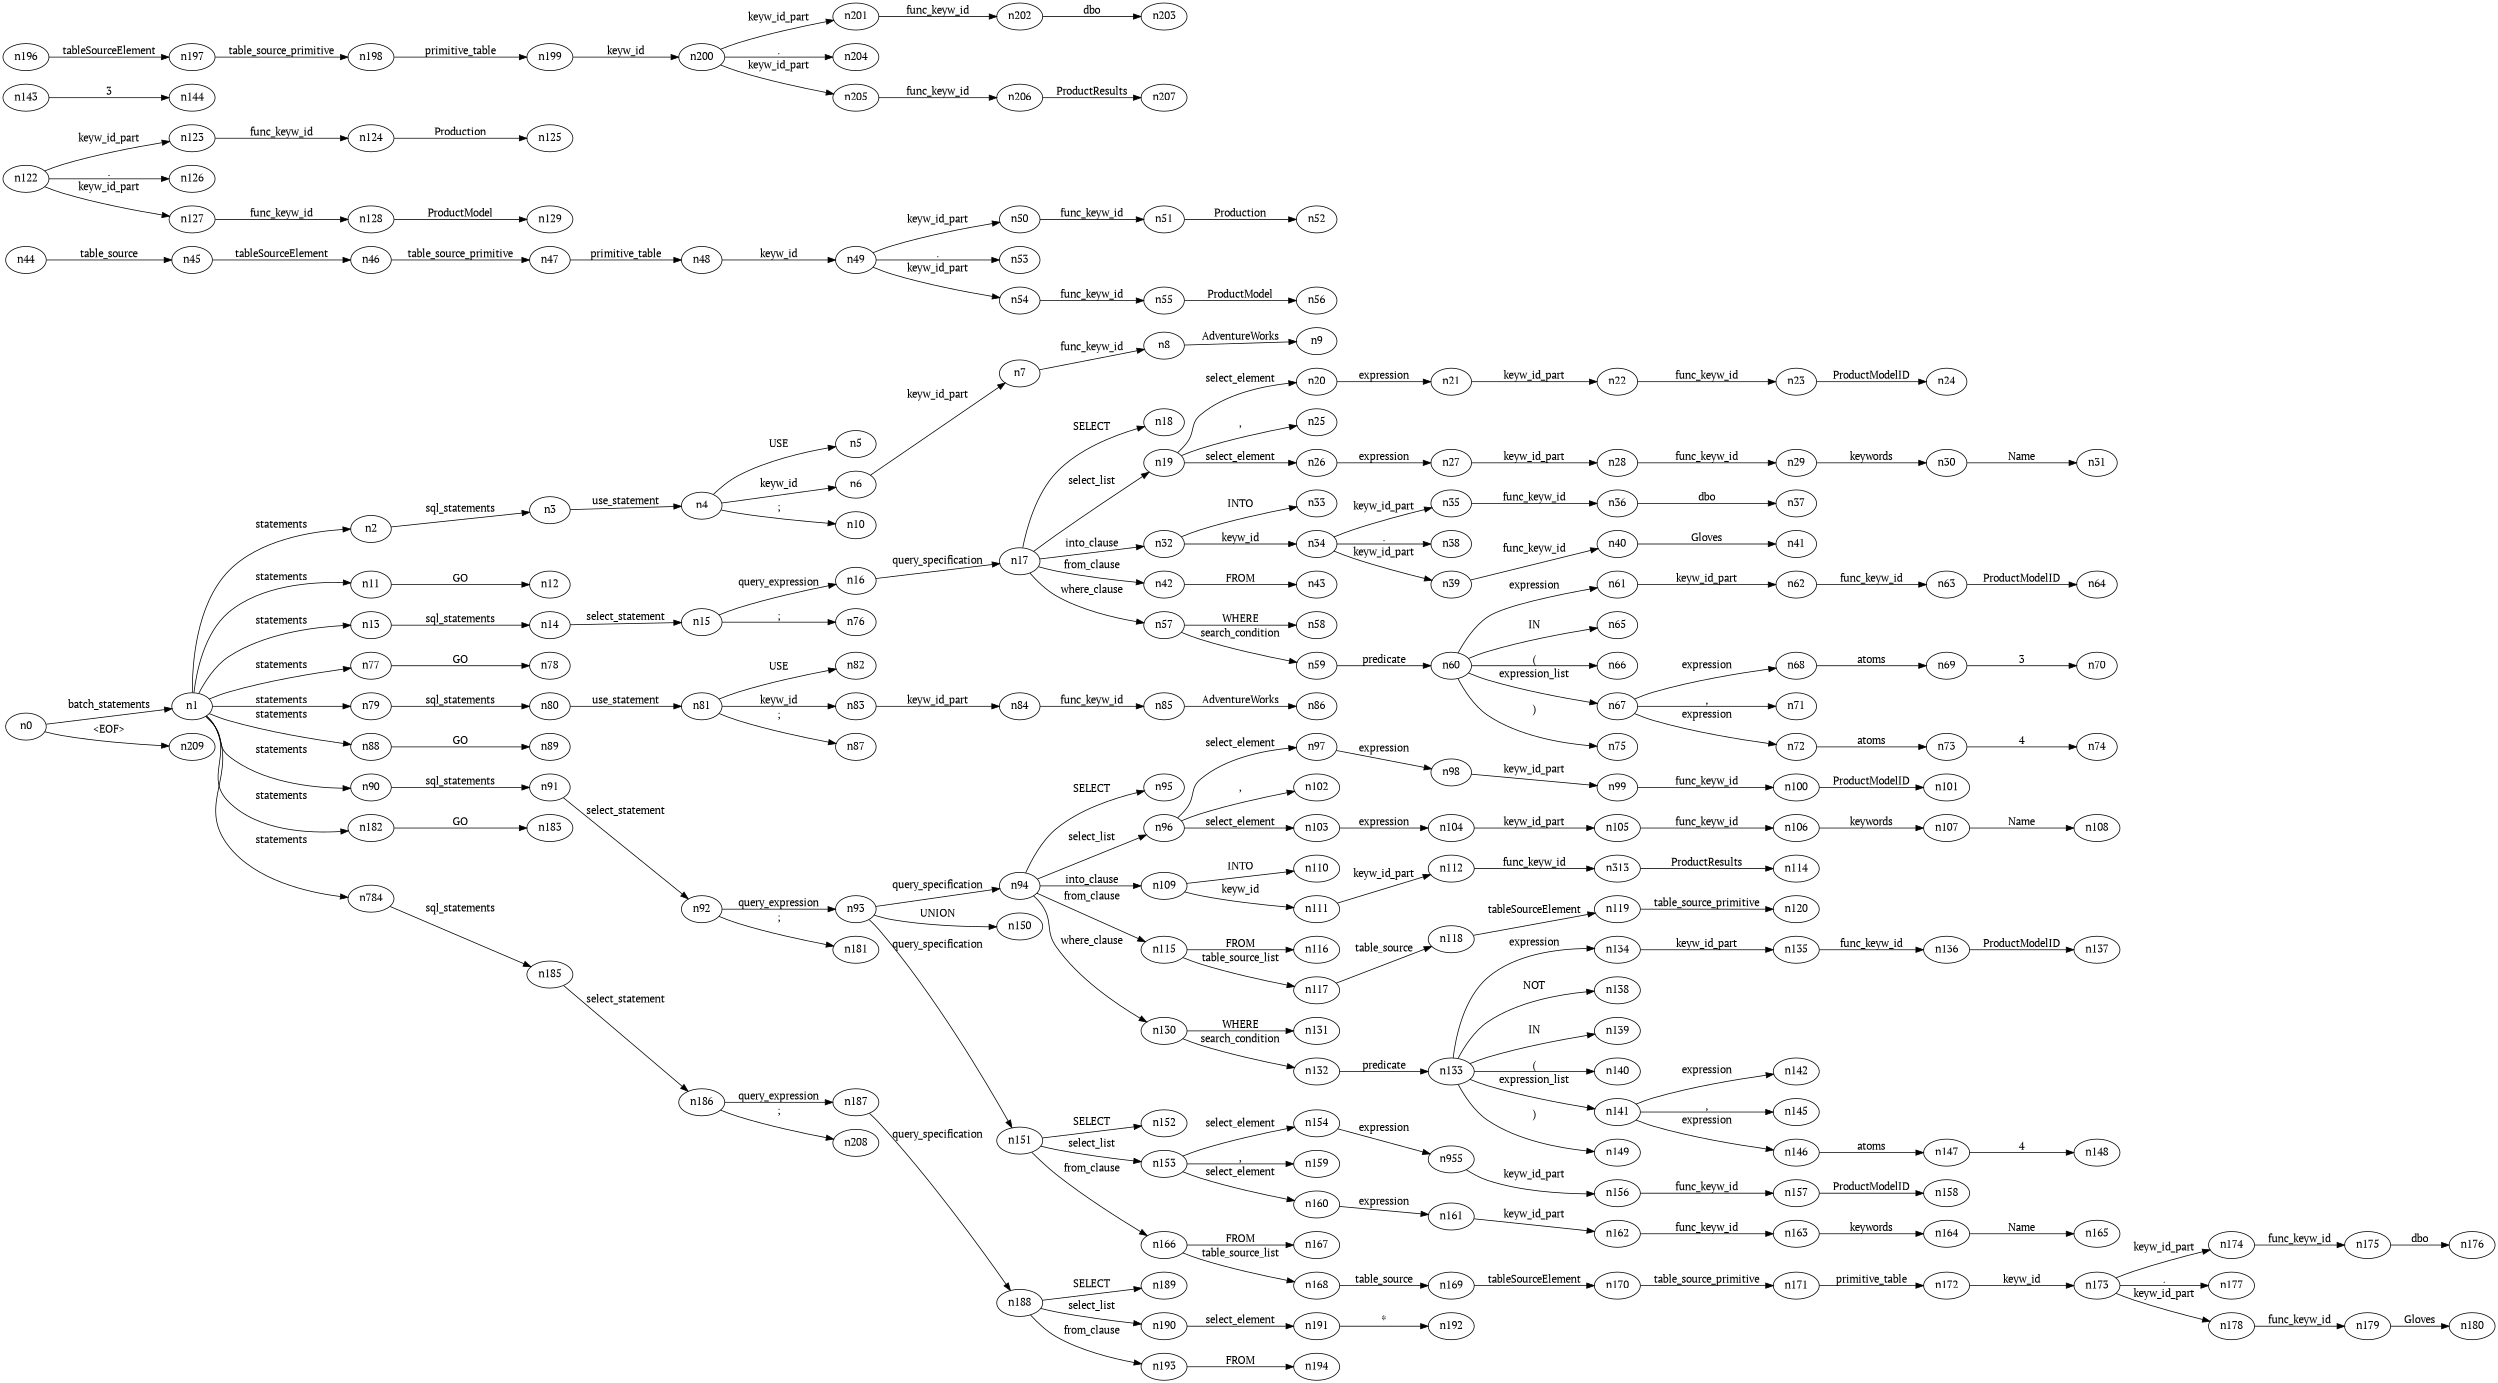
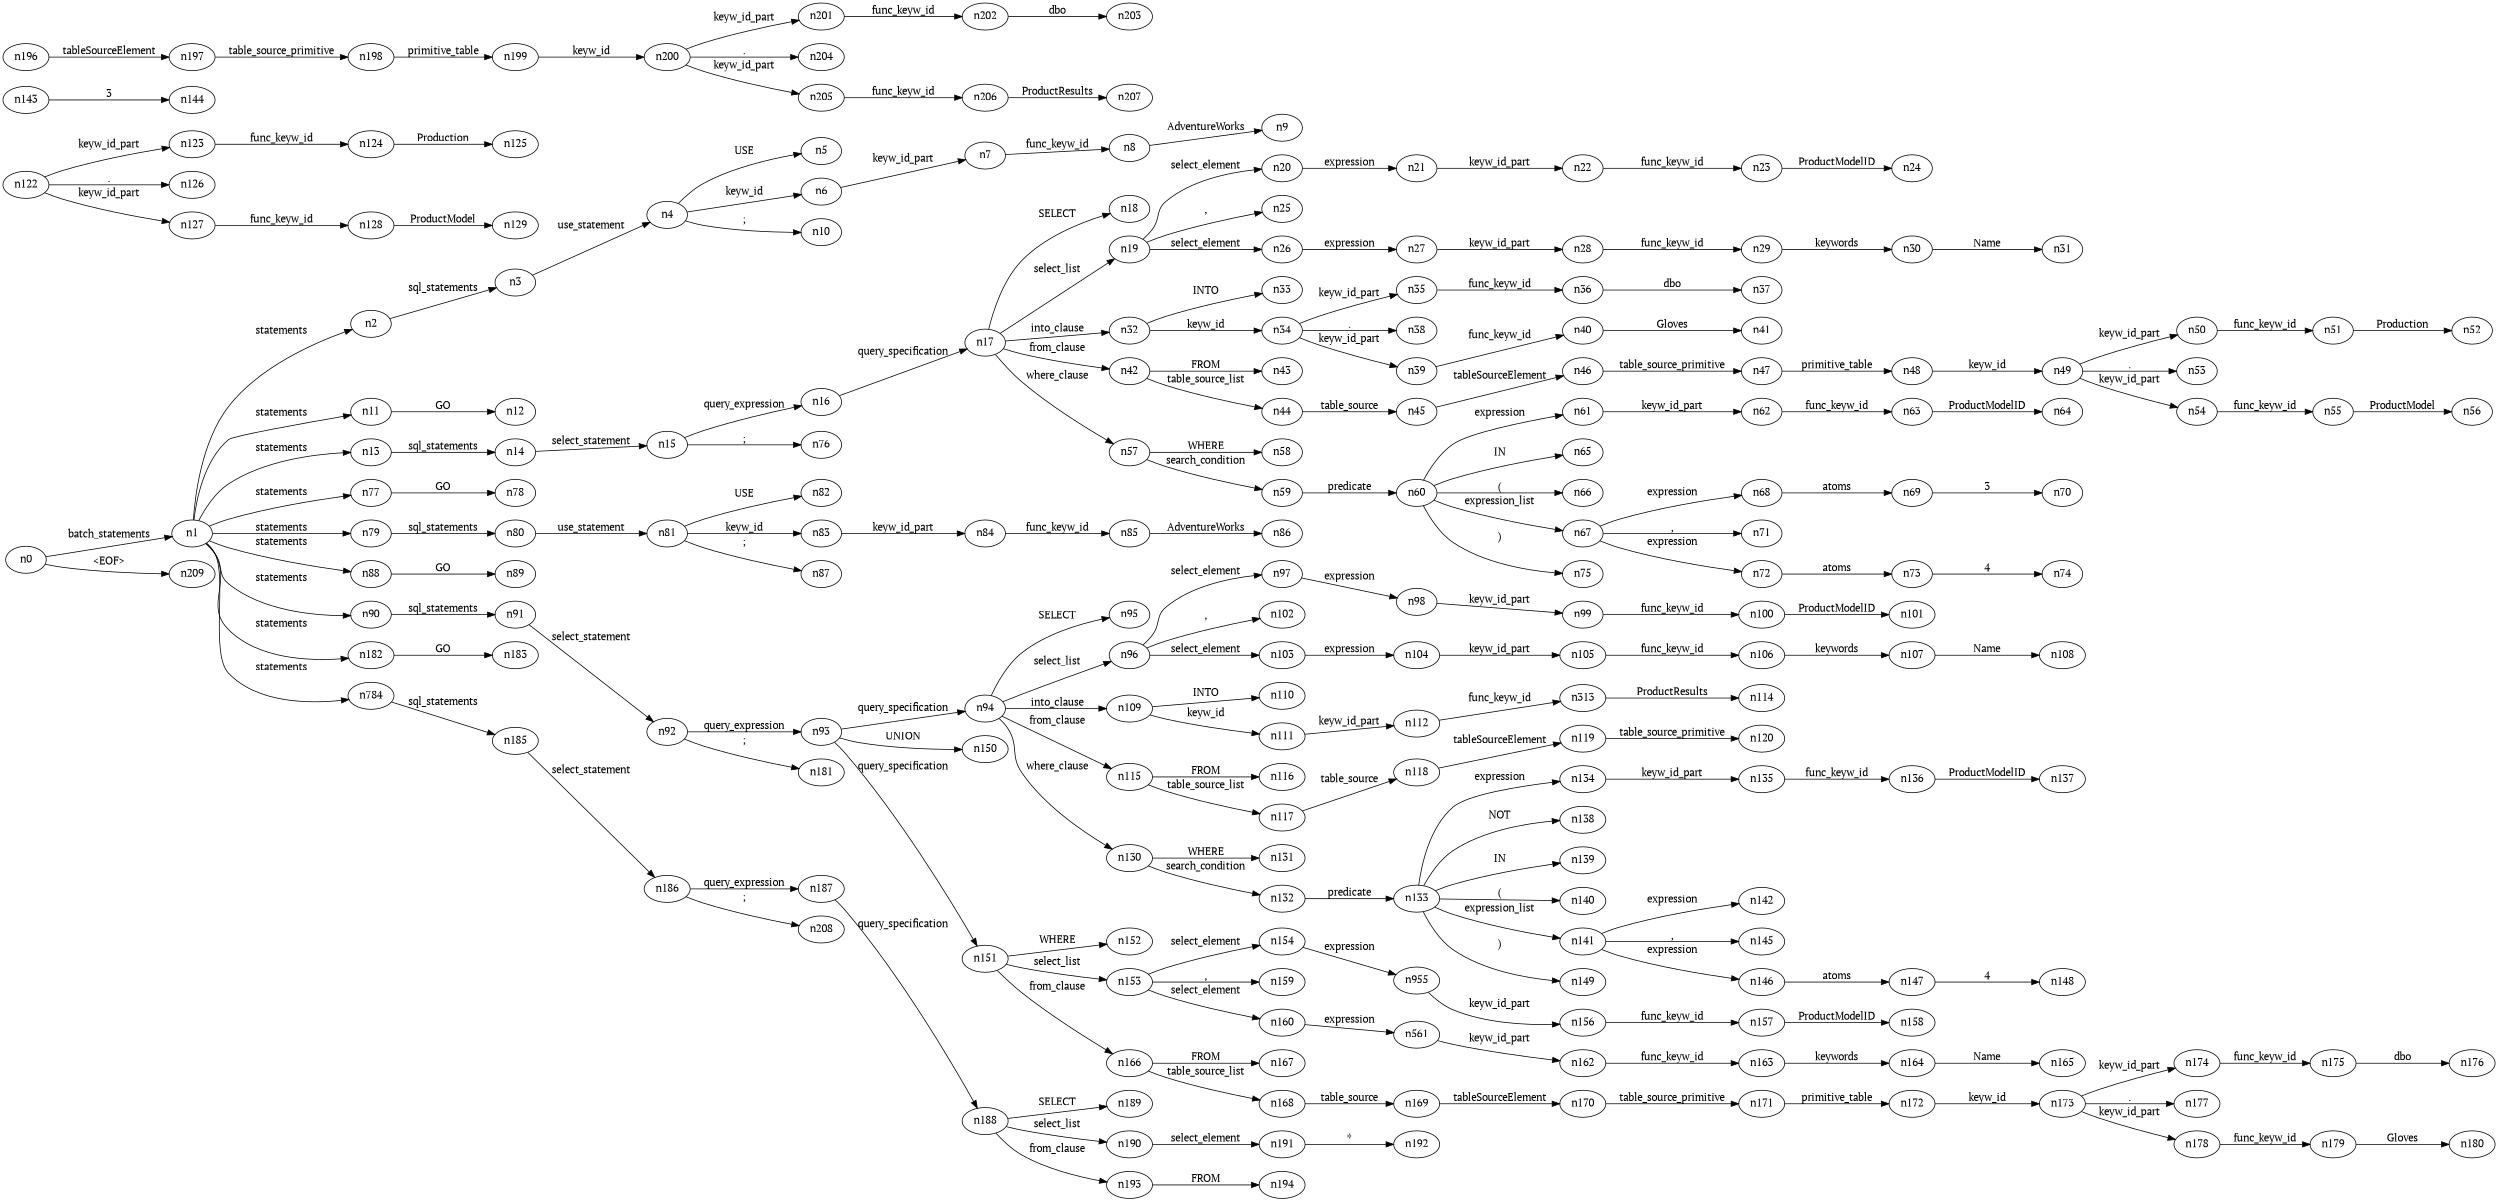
edge "n42" -> "n44": added, label "table_source_list"
edge "n151" -> "n152": label "SELECT" -> "WHERE"
node "n161": label "n161" -> "n561"
